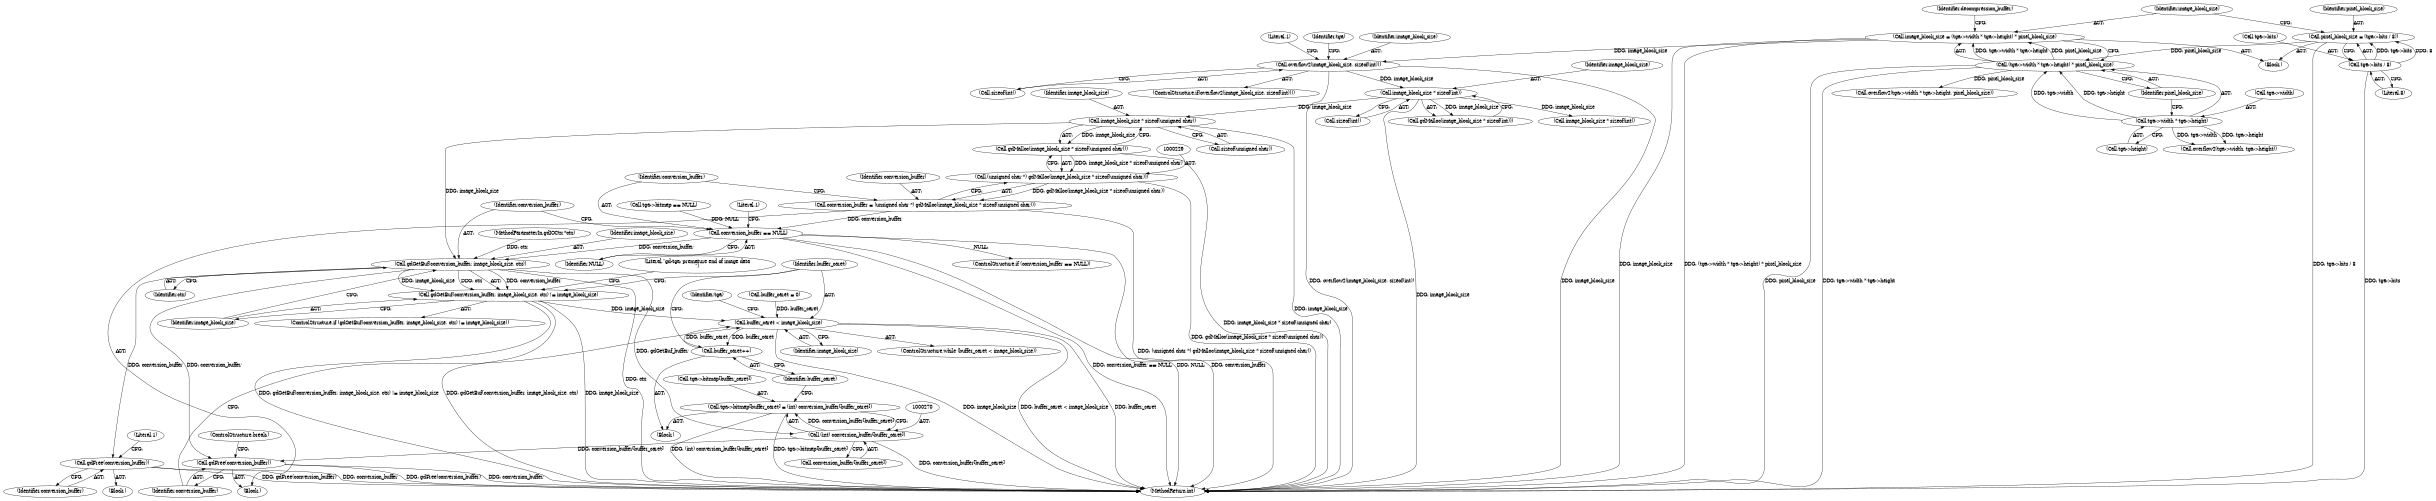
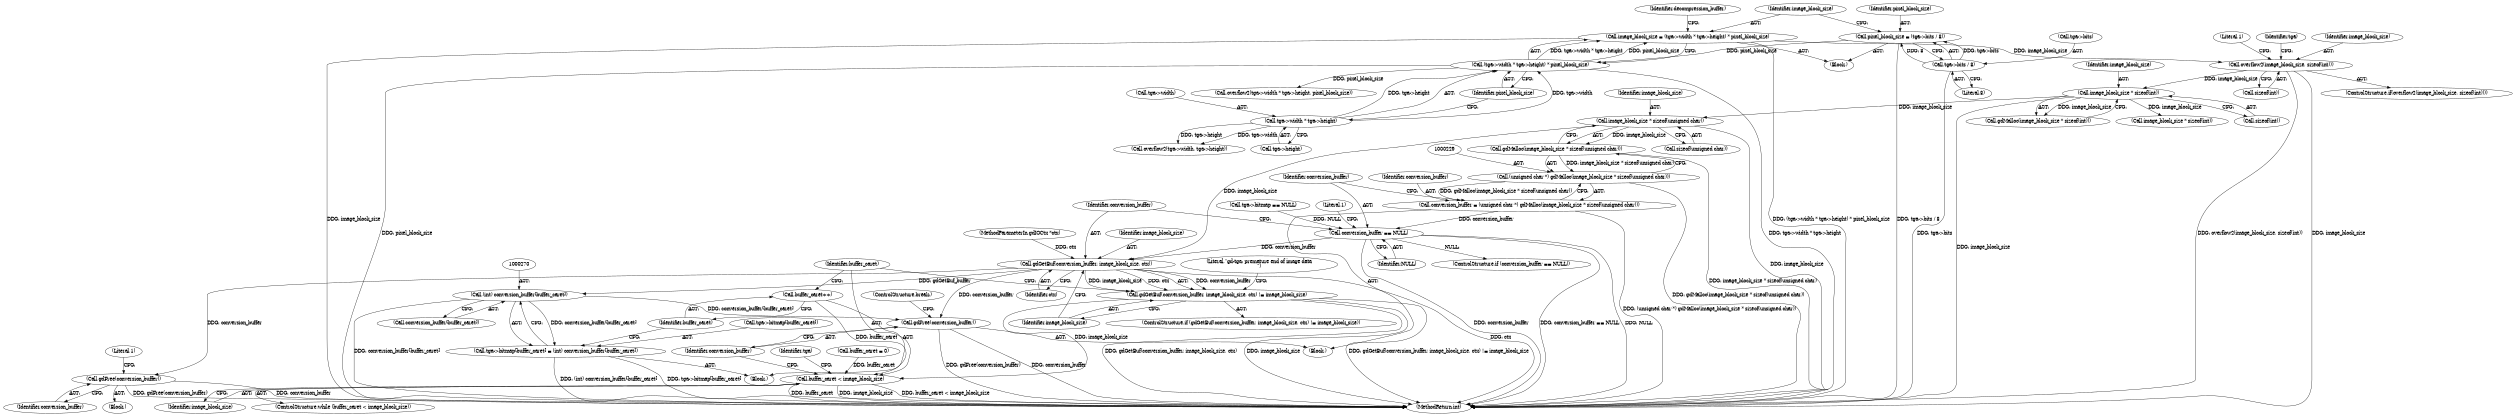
edge "(Call,buffer_caret < image_block_size)" -> "(Call,buffer_caret++)": removed, label "DDG: buffer_caret"
